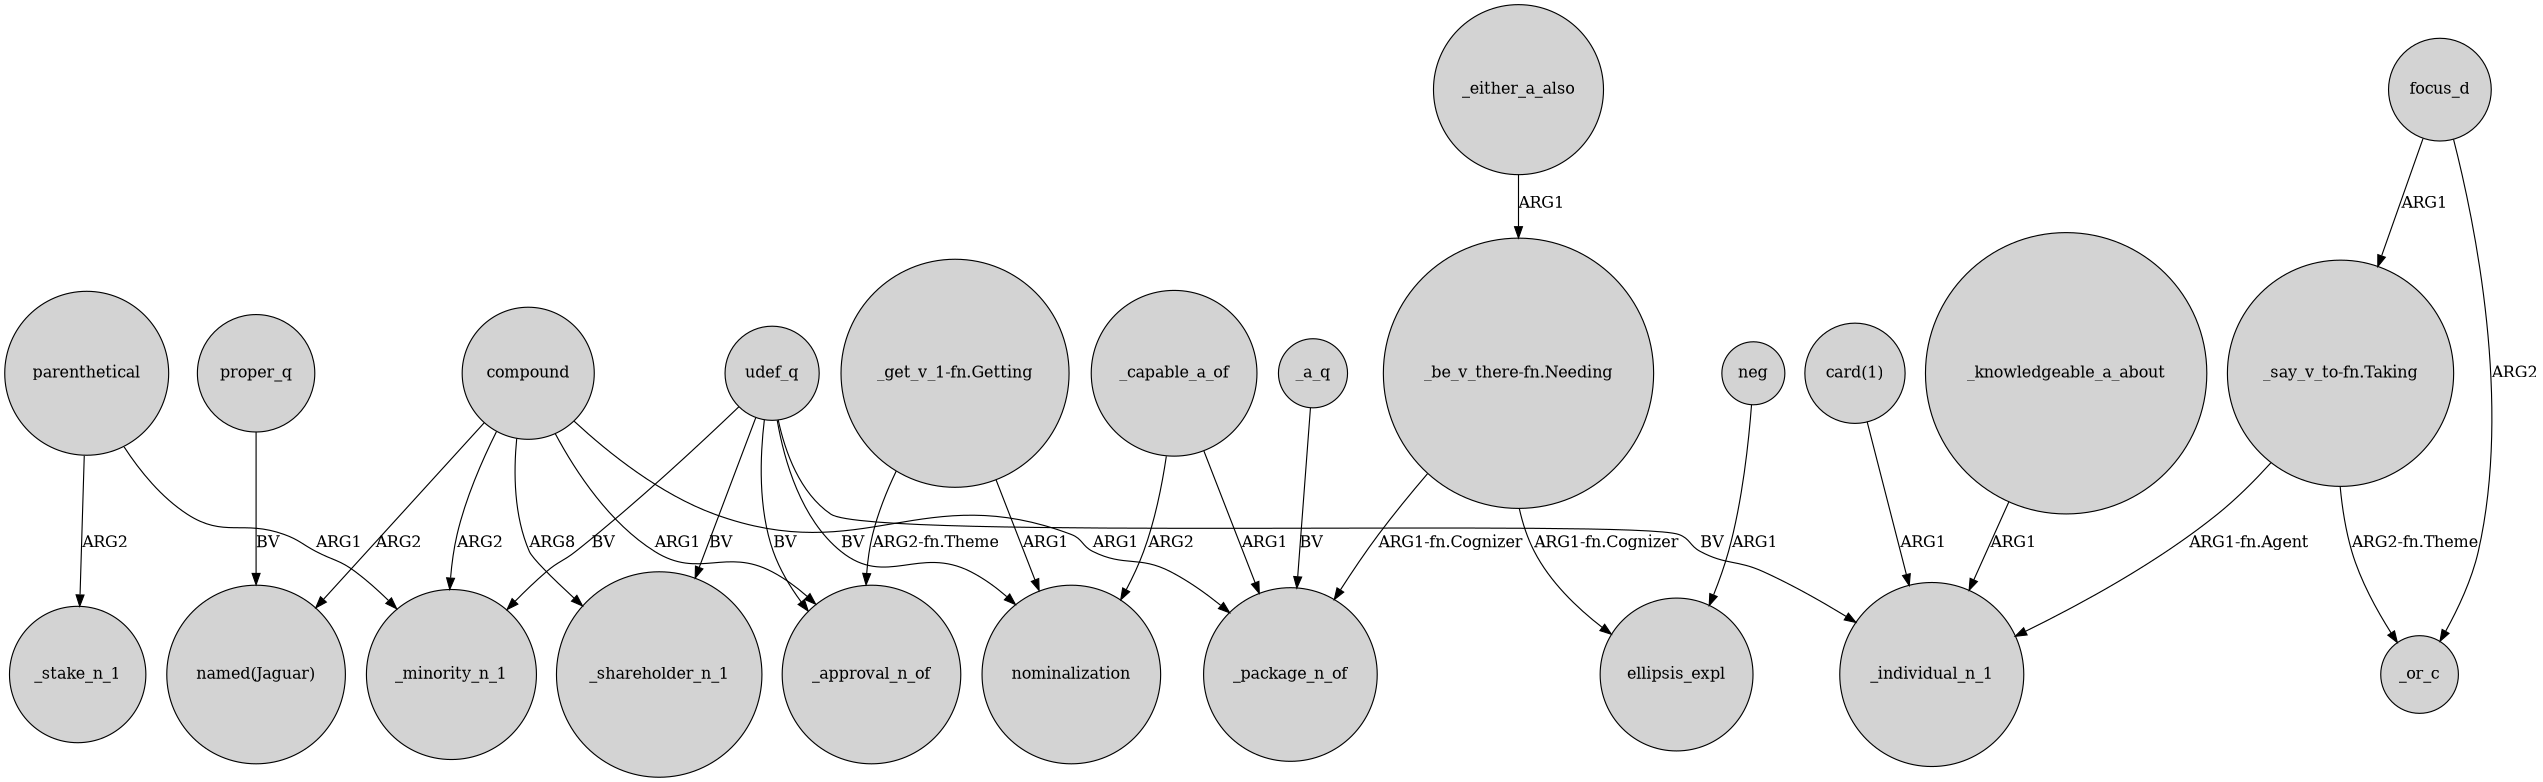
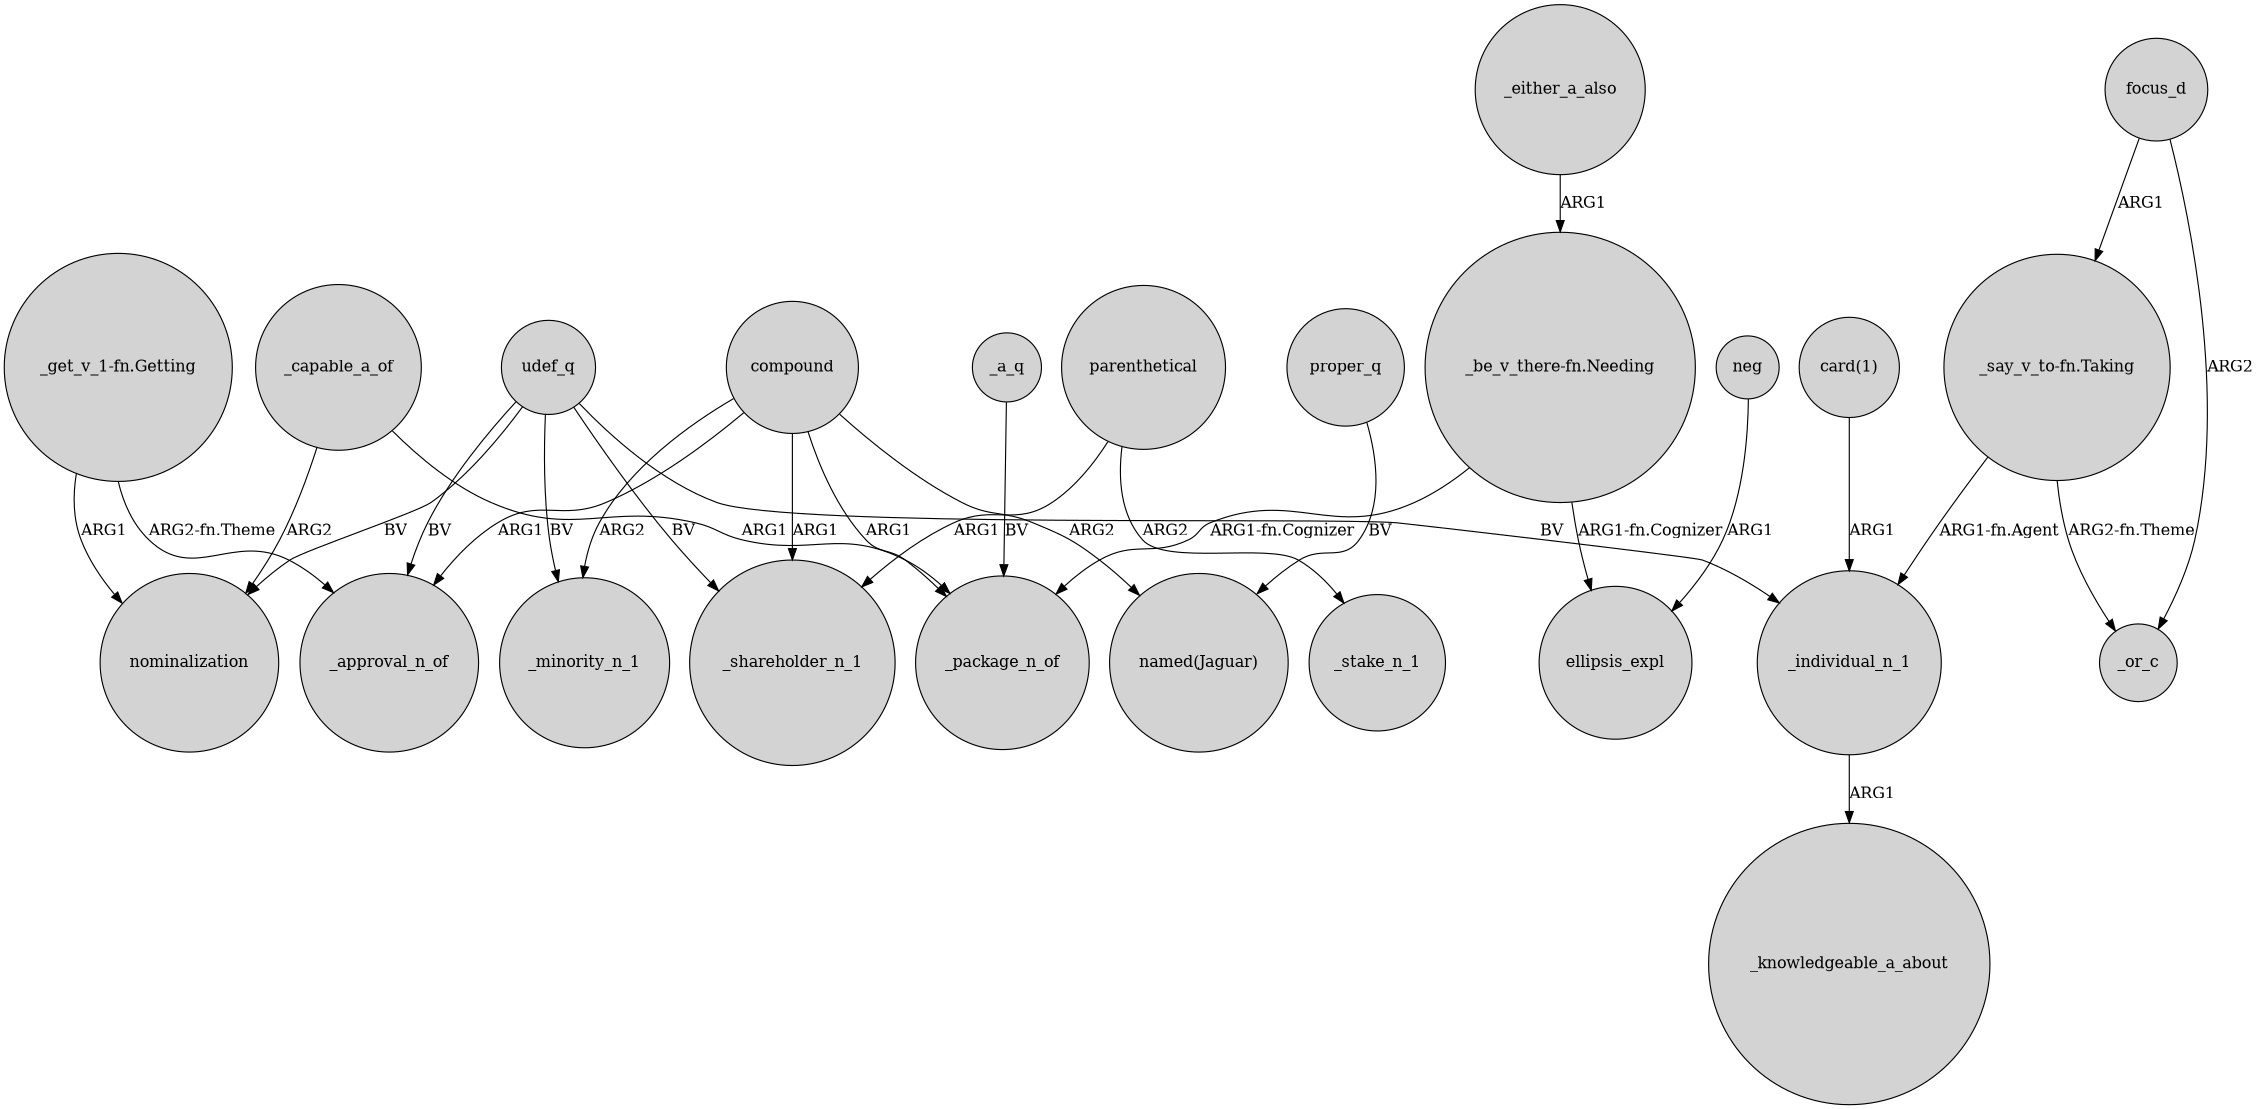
edge "parenthetical" -> "_minority_n_1": now "parenthetical" -> "_shareholder_n_1"
edge "_knowledgeable_a_about" -> "_individual_n_1": reversed
edge "compound" -> "_shareholder_n_1": label "ARG8" -> "ARG1"
